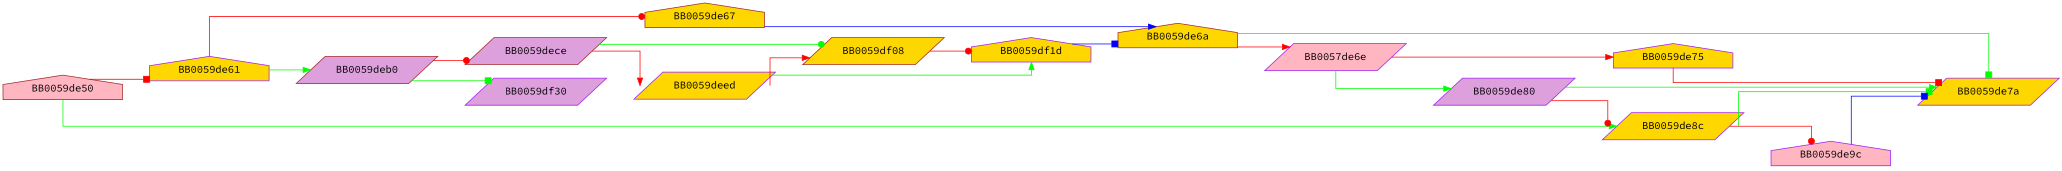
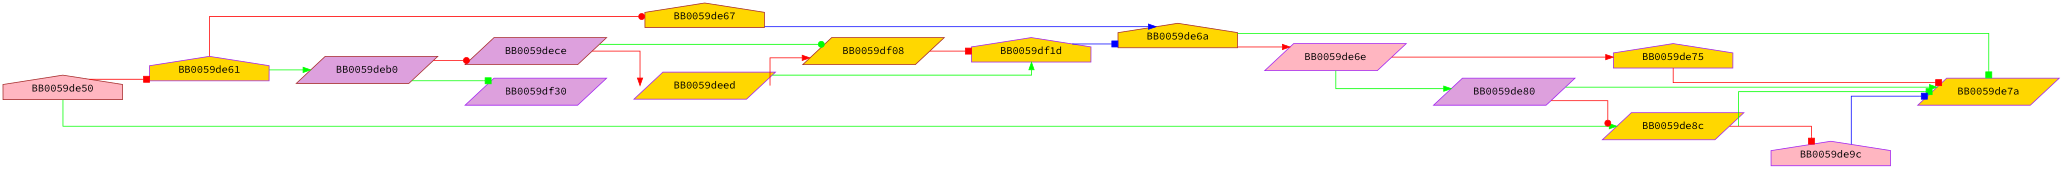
edge "BB0059df08" -> "BB0059df1d": arrowhead dot -> box
node "BB0057de6e": label "BB0057de6e" -> "BB0059de6e"
edge "BB0059de8c" -> "BB0059de9c": arrowhead dot -> box
